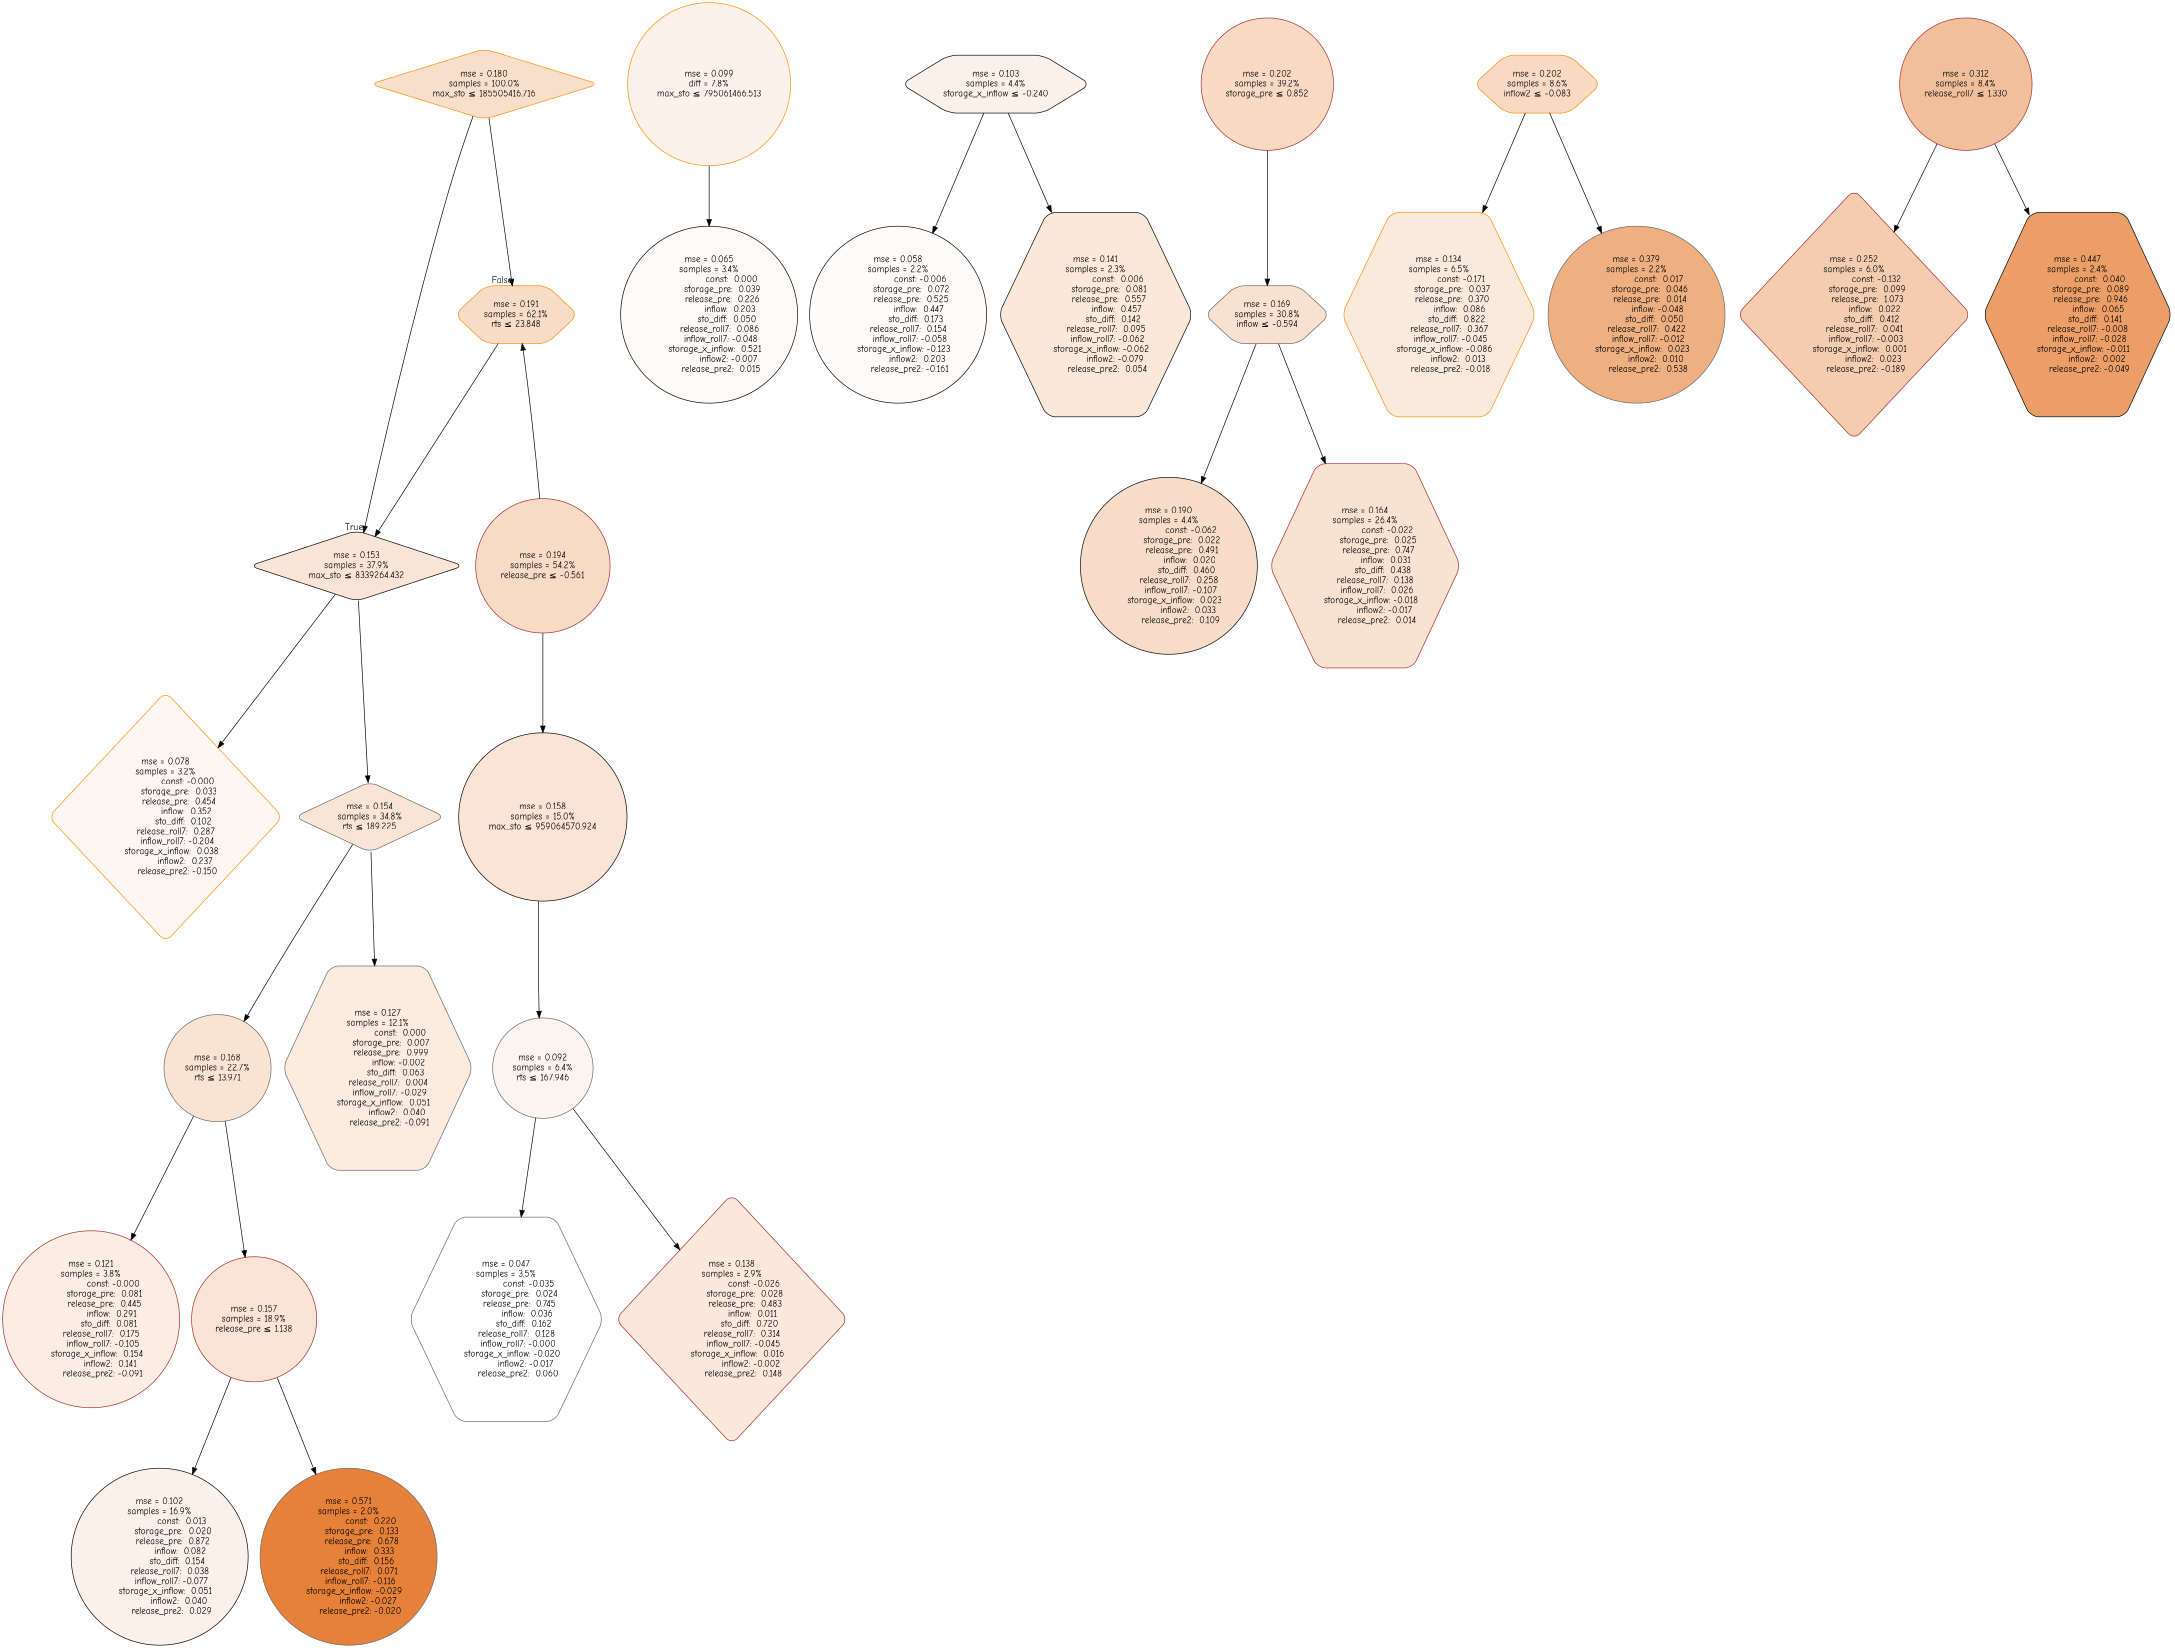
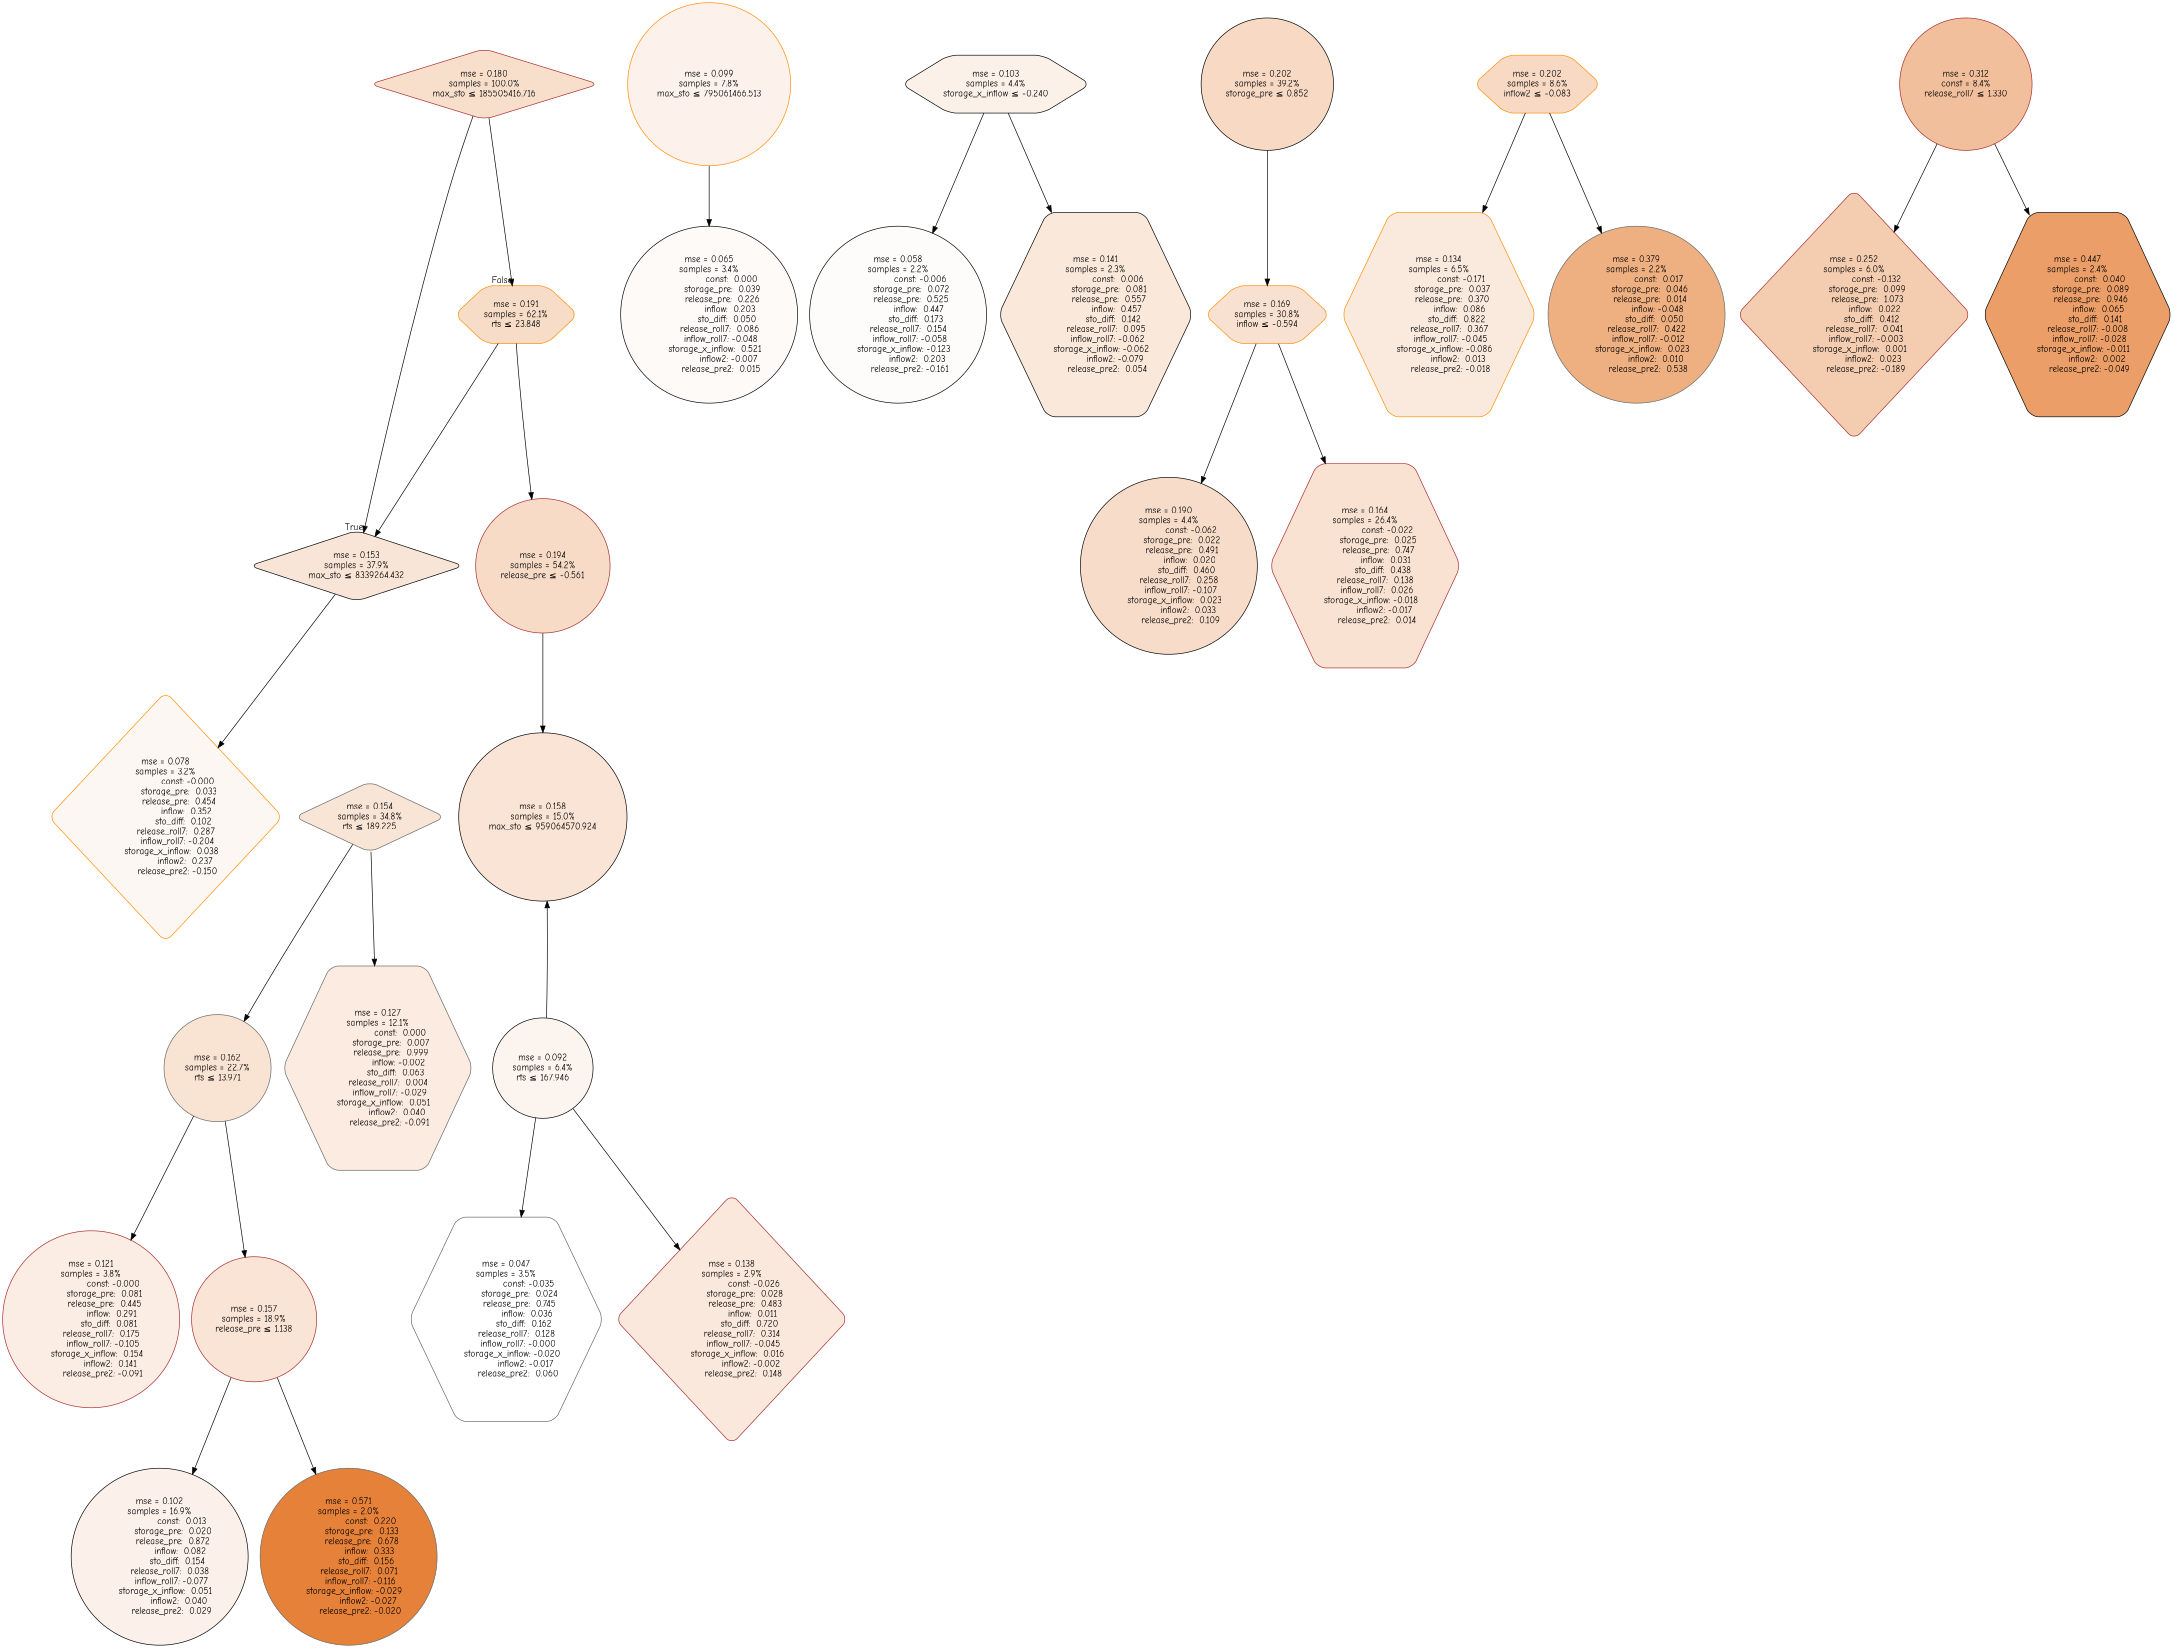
node "mse = 0.180 samples = 100.0% max_sto ≤ 185505416.716": color darkorange -> brown
node "mse = 0.099 diff = 7.8% max_sto ≤ 795061466.513": label "mse = 0.099 diff = 7.8% max_sto ≤ 795061466.513" -> "mse = 0.099 samples = 7.8% max_sto ≤ 795061466.513"
node "mse = 0.202 samples = 39.2% storage_pre ≤ 0.852": color brown -> black
node "mse = 0.312 samples = 8.4% release_roll7 ≤ 1.330": label "mse = 0.312 samples = 8.4% release_roll7 ≤ 1.330" -> "mse = 0.312 const = 8.4% release_roll7 ≤ 1.330"
node "mse = 0.169 samples = 30.8% inflow ≤ -0.594": color gray40 -> darkorange
edge "mse = 0.194 samples = 54.2% release_pre ≤ -0.561" -> "mse = 0.191 samples = 62.1% rts ≤ 23.848": reversed
edge "mse = 0.153 samples = 37.9% max_sto ≤ 8339264.432" -> "mse = 0.154 samples = 34.8% rts ≤ 189.225": removed
edge "mse = 0.158 samples = 15.0% max_sto ≤ 959064570.924" -> "mse = 0.092 samples = 6.4% rts ≤ 167.946": reversed
node "mse = 0.168 samples = 22.7% rts ≤ 13.971": label "mse = 0.168 samples = 22.7% rts ≤ 13.971" -> "mse = 0.162 samples = 22.7% rts ≤ 13.971"
node "mse = 0.092 samples = 6.4% rts ≤ 167.946": color gray40 -> black
